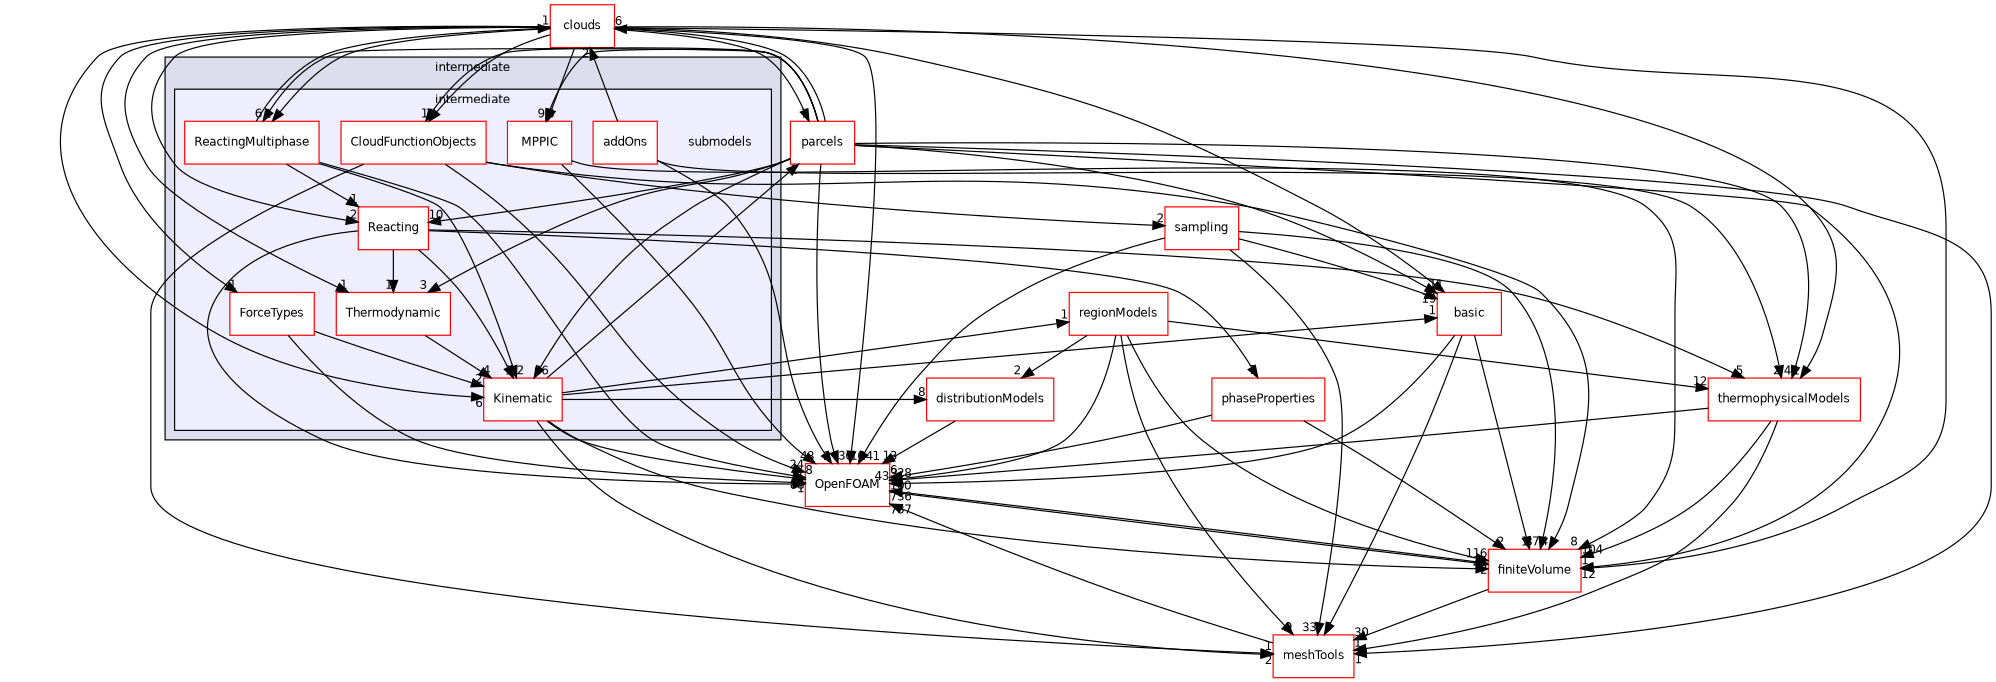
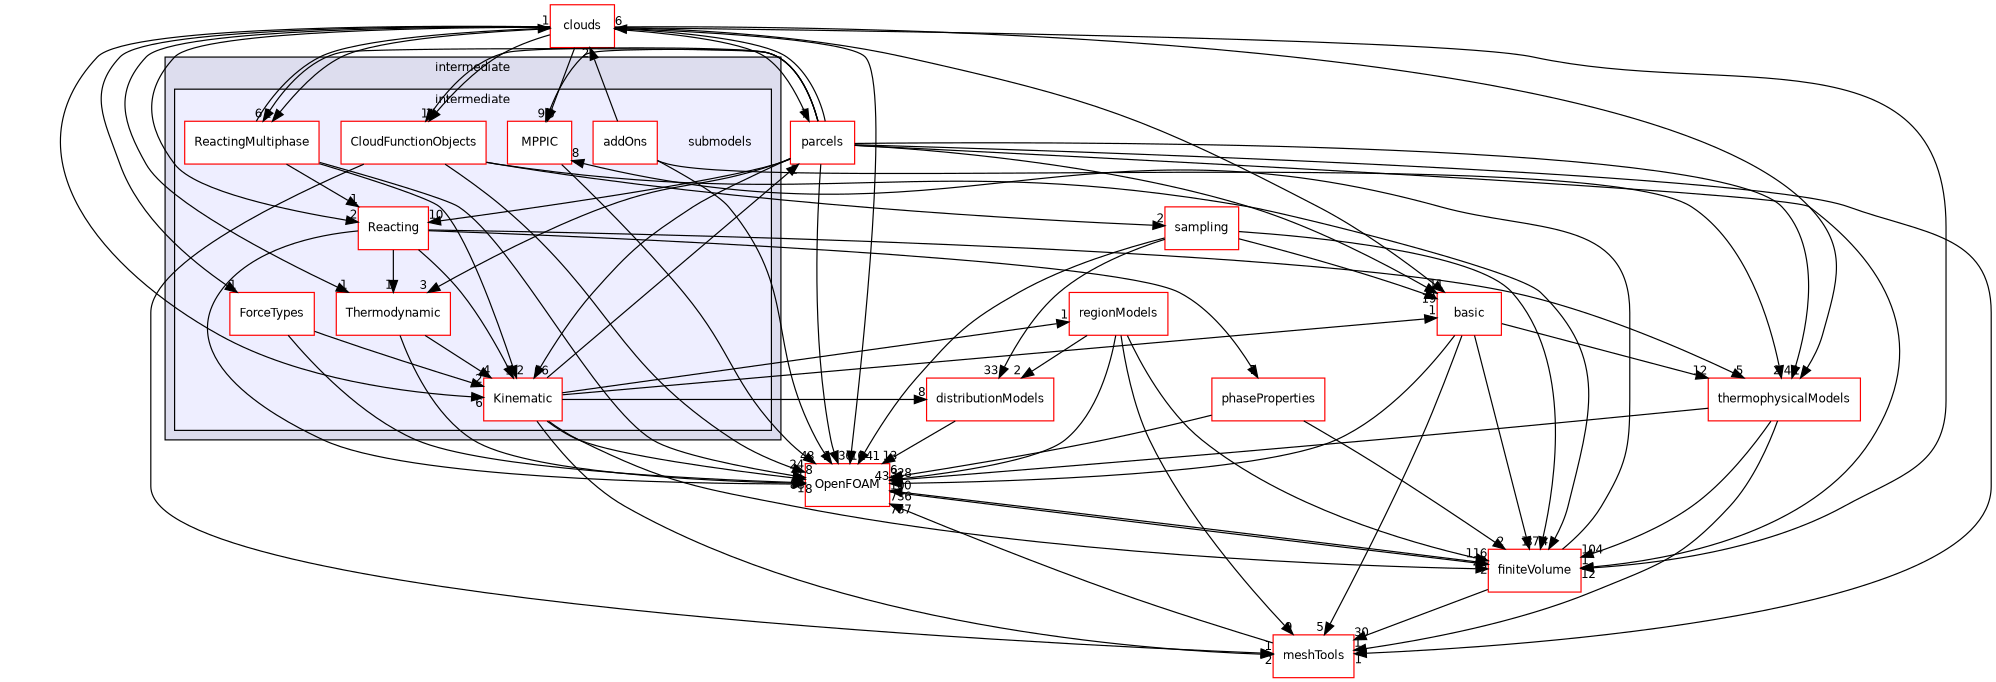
edge "MPPIC" -> "finiteVolume": reversed
edge "regionModels" -> "thermophysicalModels": now "basic" -> "thermophysicalModels"
edge "sampling" -> "meshTools": now "sampling" -> "distributionModels"
edge "Thermodynamic" -> "OpenFOAM": added
